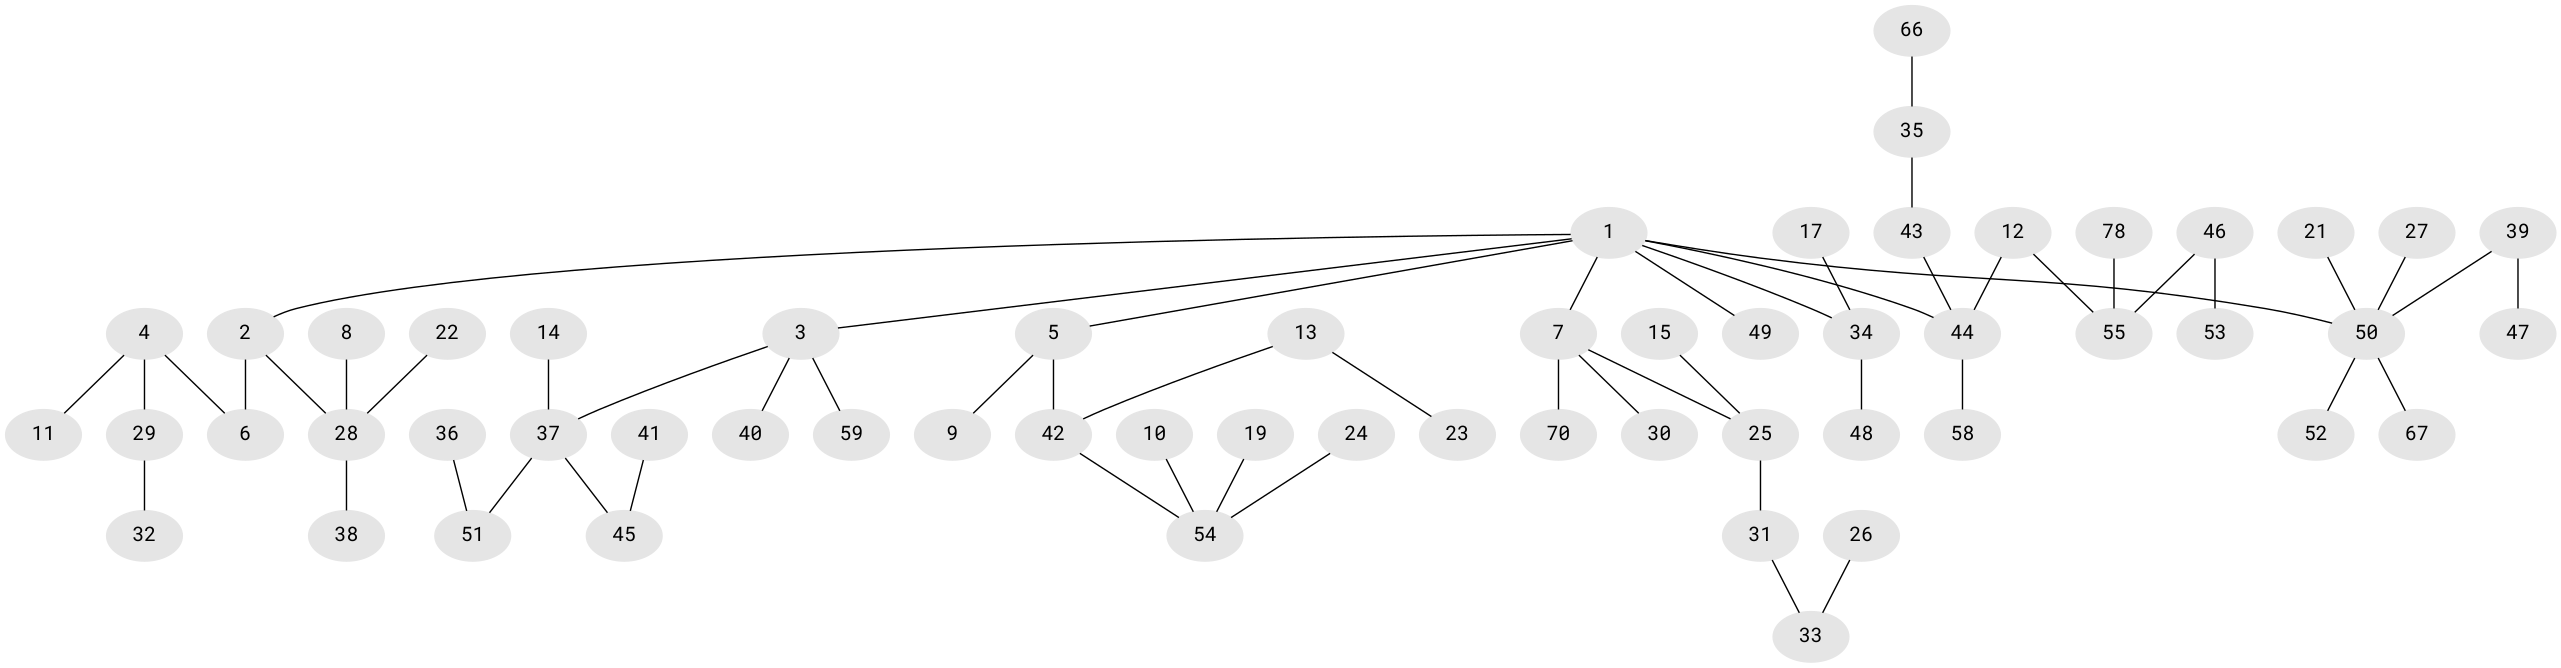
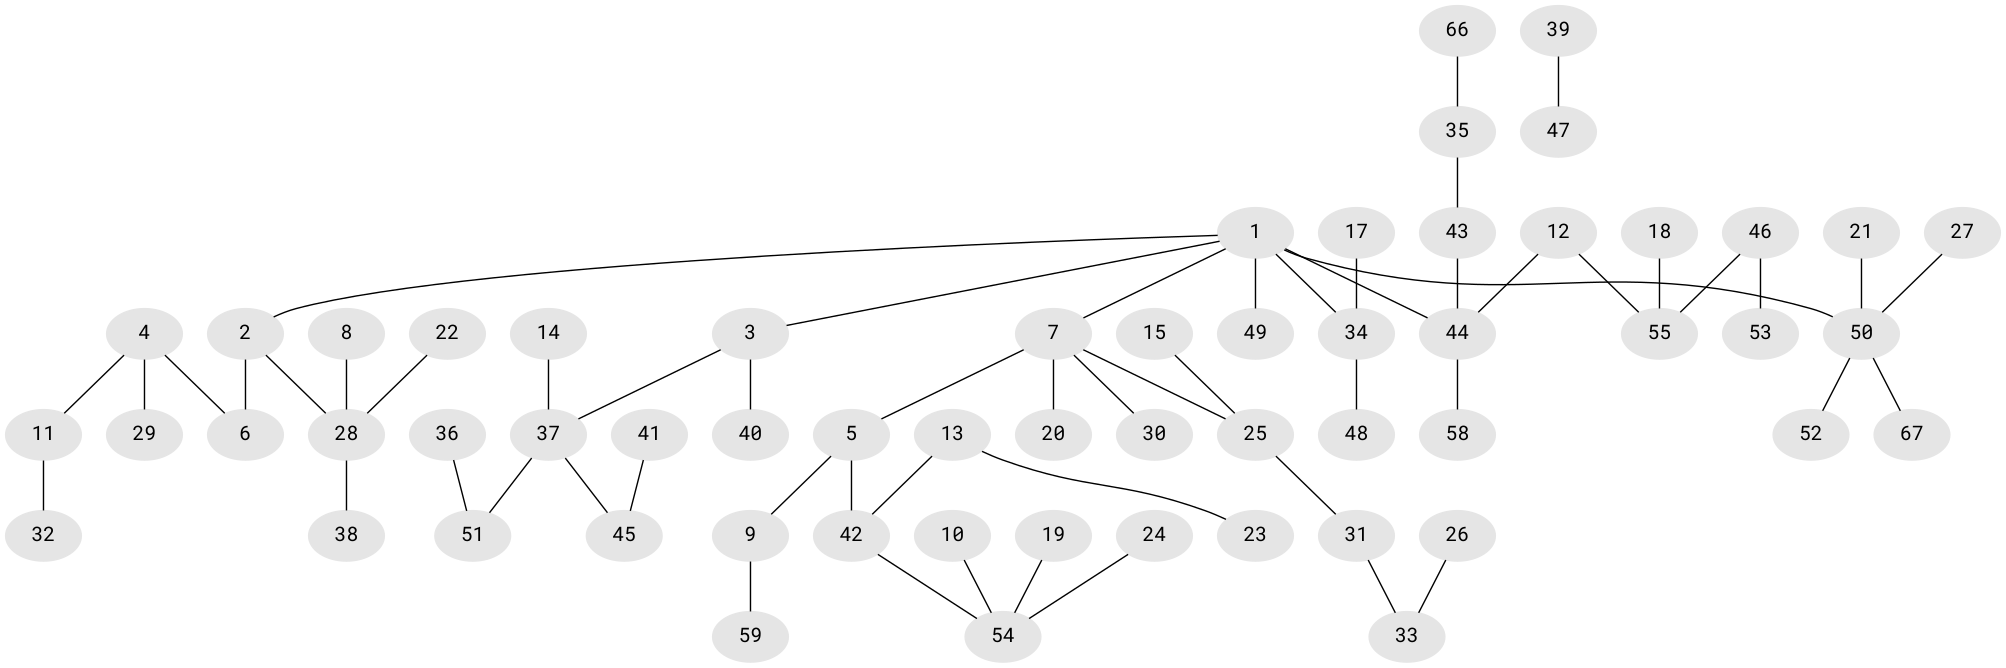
node "78": label "78" -> "18"
edge "1" -- "5": now "7" -- "5"
edge "39" -- "50": removed
edge "3" -- "59": now "9" -- "59"
node "70": label "70" -> "20"
edge "29" -- "32": now "11" -- "32"
